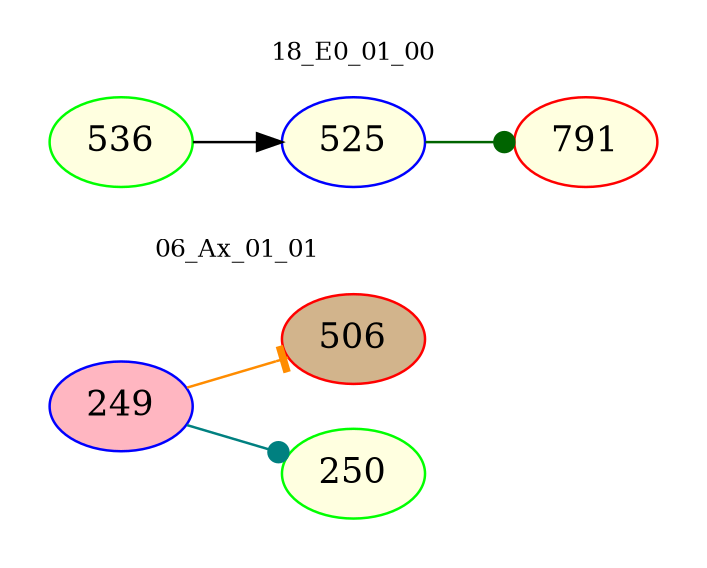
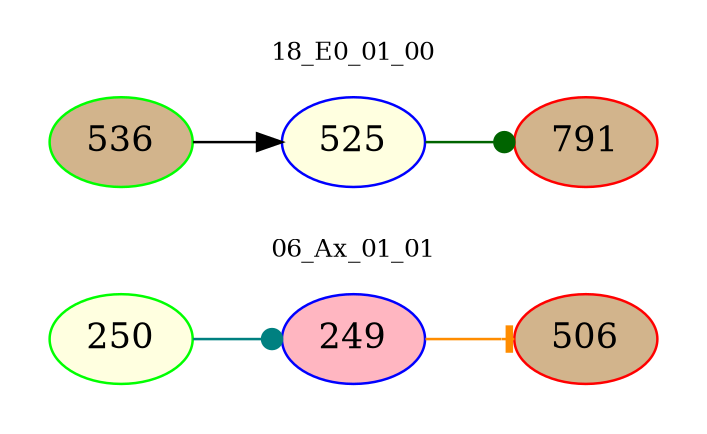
node "536": fillcolor lightyellow -> tan
node "791": fillcolor lightyellow -> tan
edge "249" -> "250": reversed
